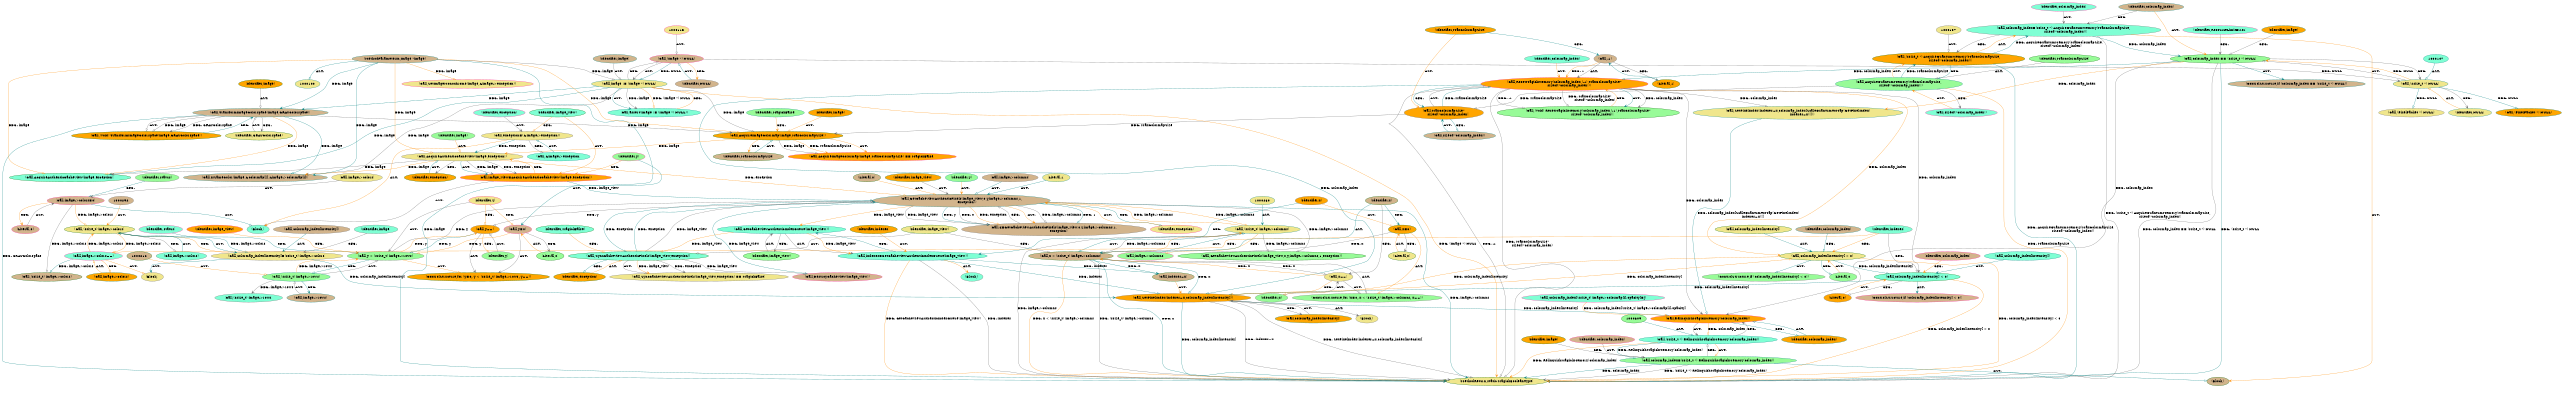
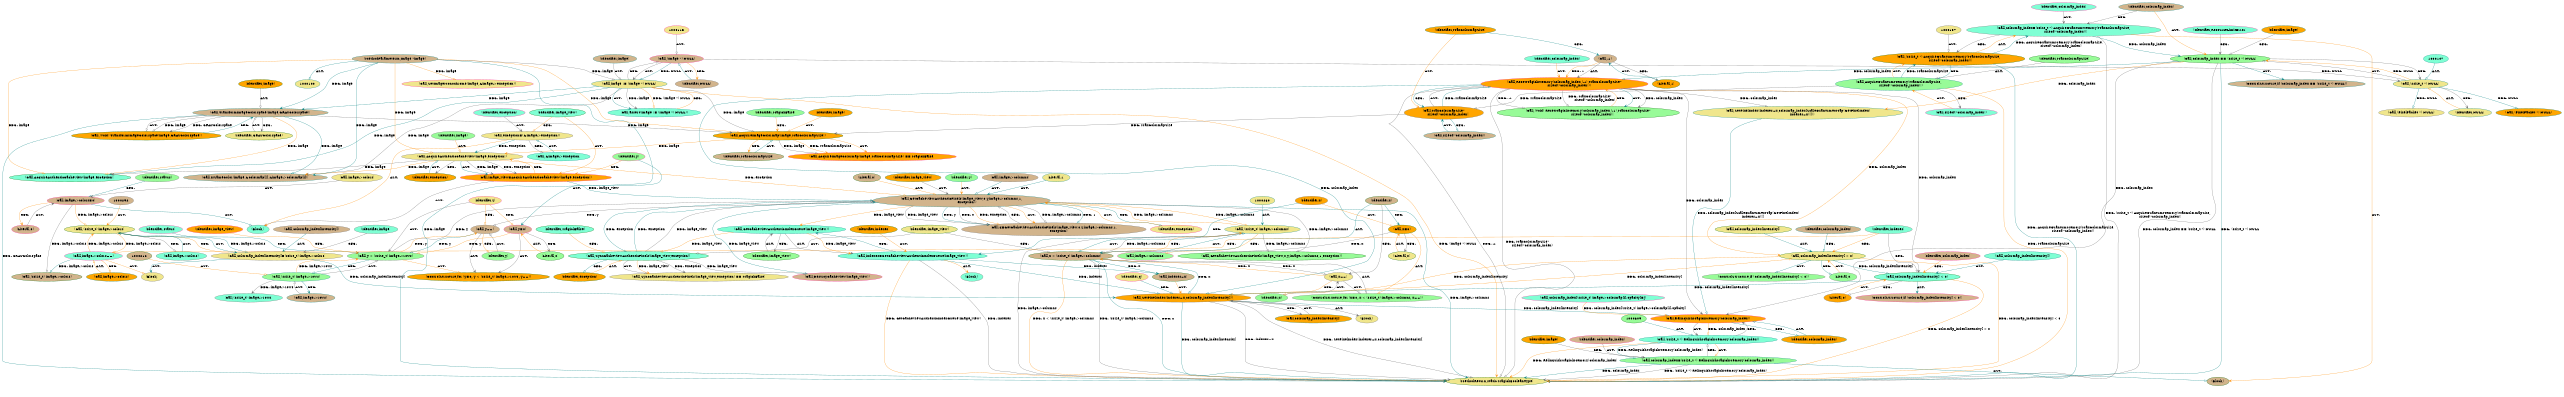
node "(Call,y++)": fillcolor orange -> tan
node "(Identifier,q)": added
